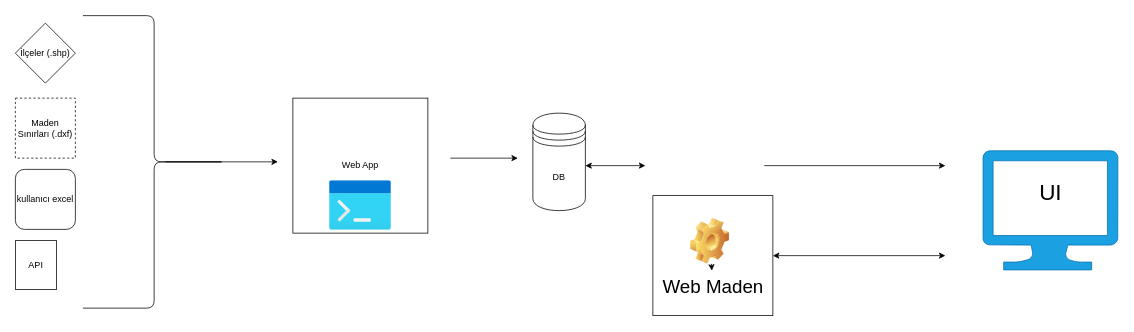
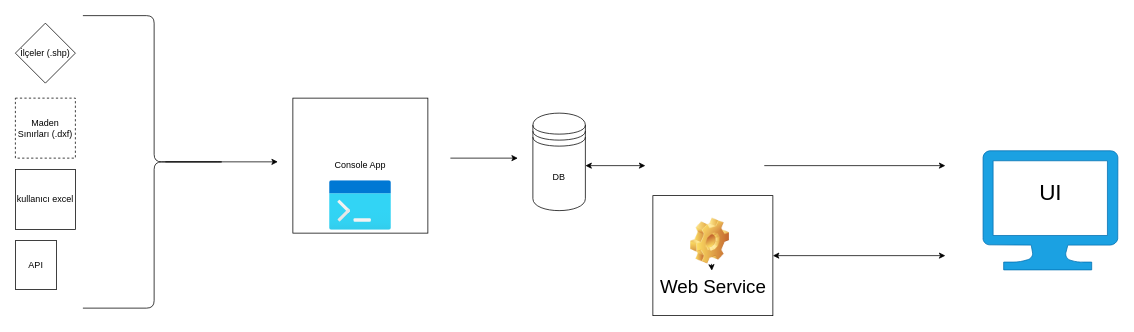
node "Web App": label "Web App" -> "Console App"
node "kullanıcı excel": shape rounded rectangle -> rectangle
node "Web Maden": label "Web Maden" -> "Web Service"
